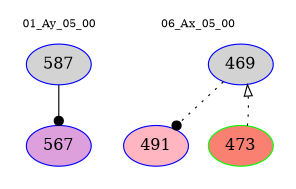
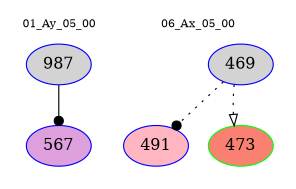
node "587": label "587" -> "987"
edge "473" -> "469": reversed
